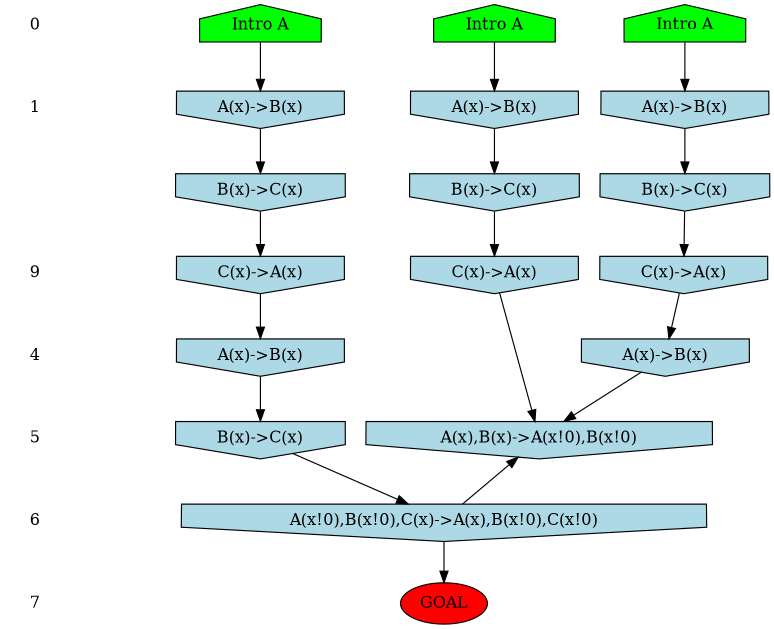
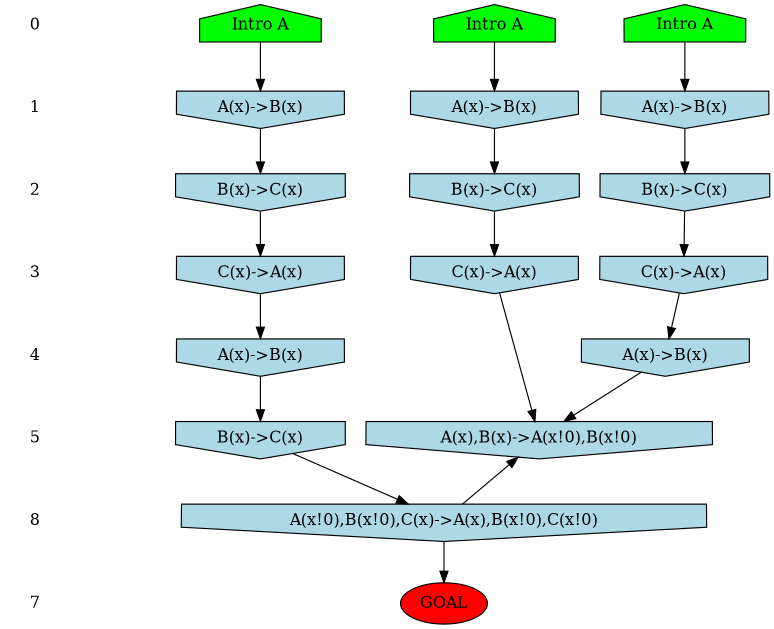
node "2": added
node "9": label "9" -> "3"
node "6": label "6" -> "8"
